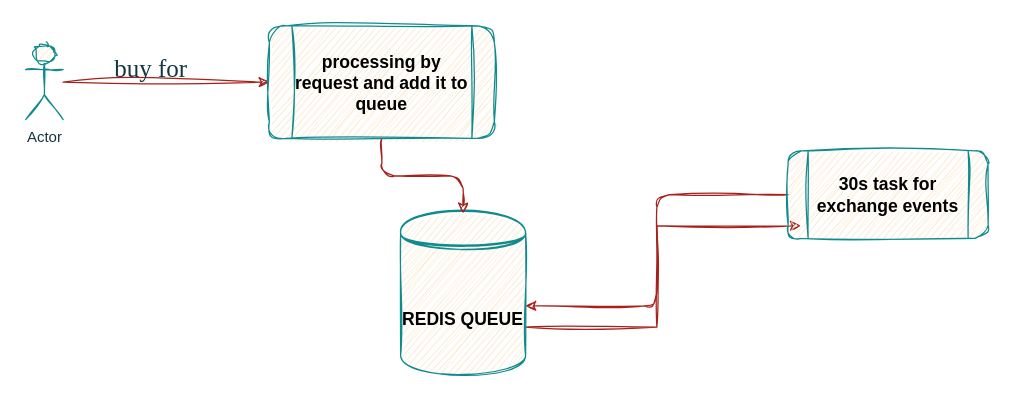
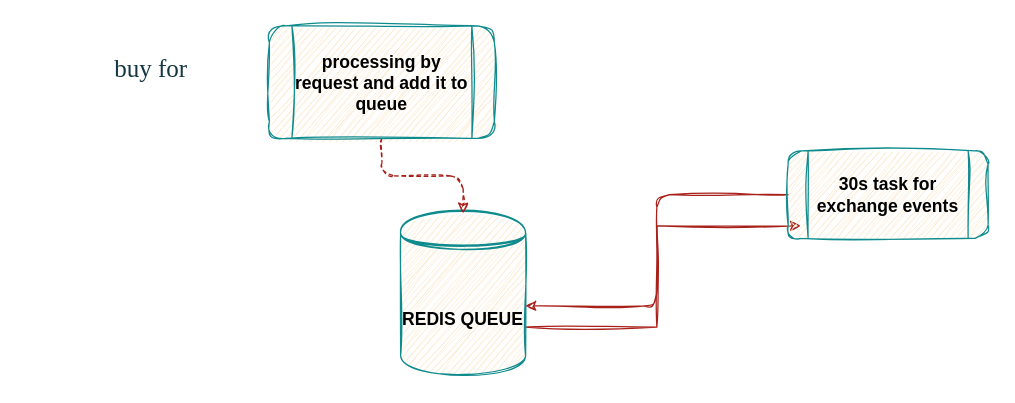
node "Actor": removed
edge "Actor" -> "processing by request and add it to queue": removed
edge "processing by request and add it to queue" -> "REDIS QUEUE": style solid -> dashed
